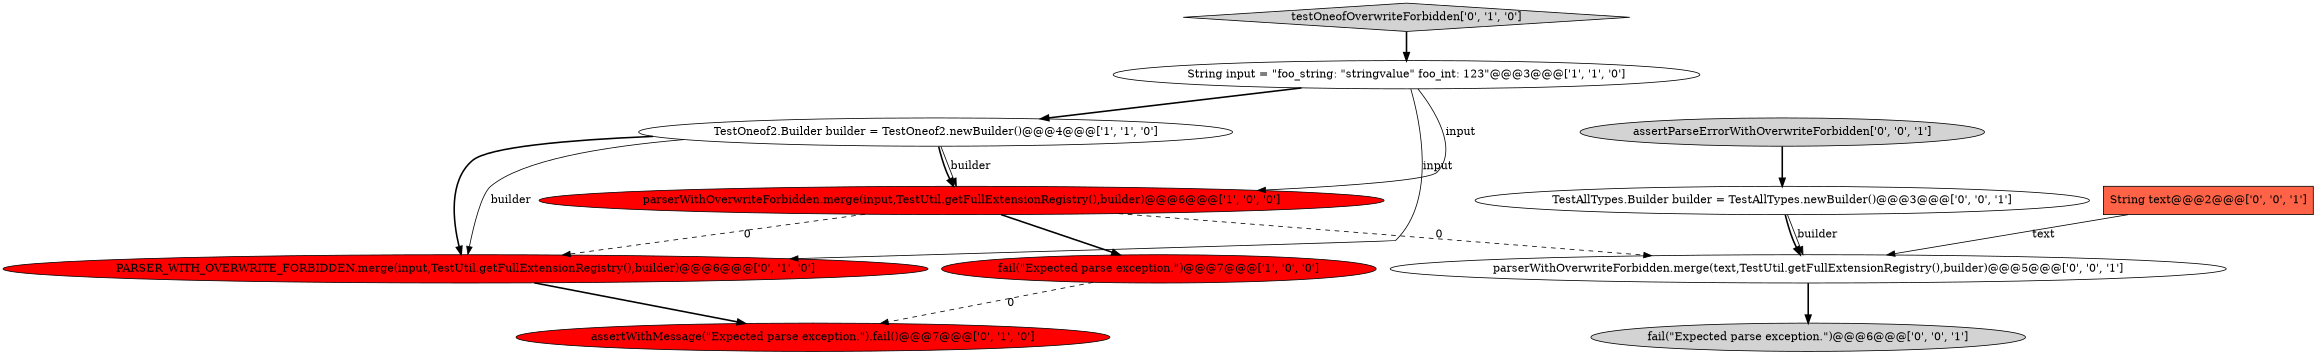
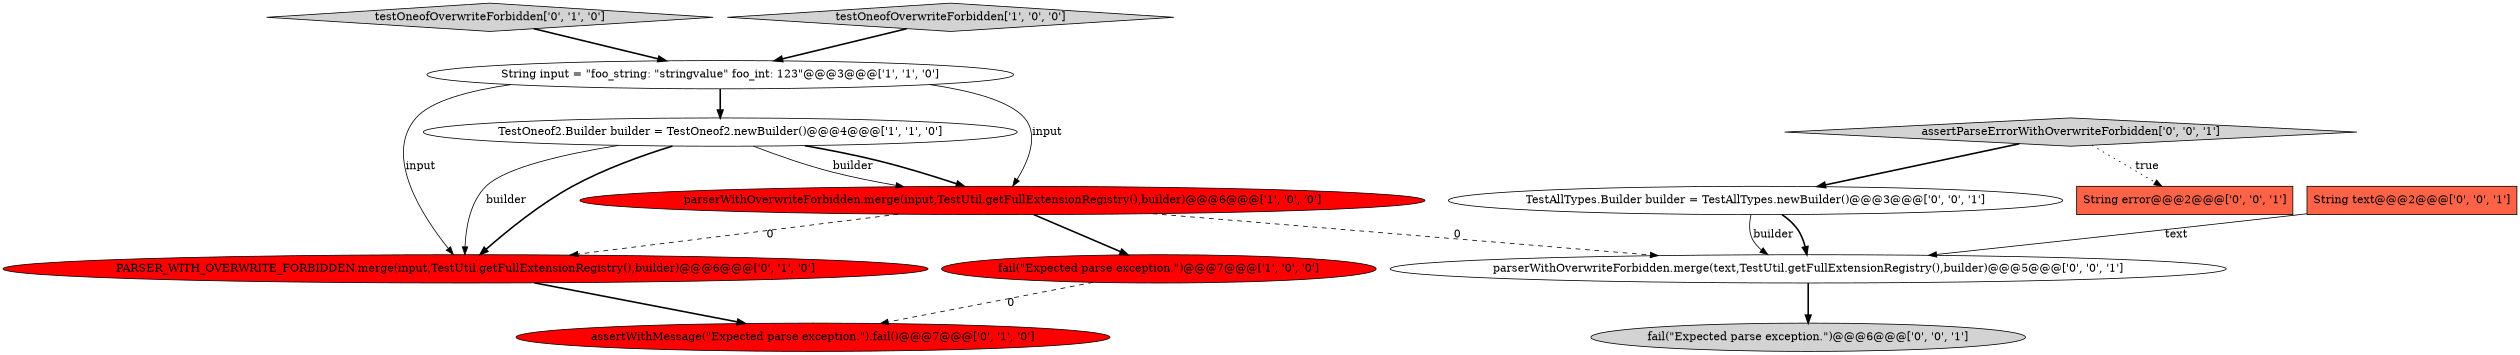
node "testOneofOverwriteForbidden['1', '0', '0']": added
node "assertParseErrorWithOverwriteForbidden['0', '0', '1']": shape ellipse -> diamond
node "String error@@@2@@@['0', '0', '1']": added
